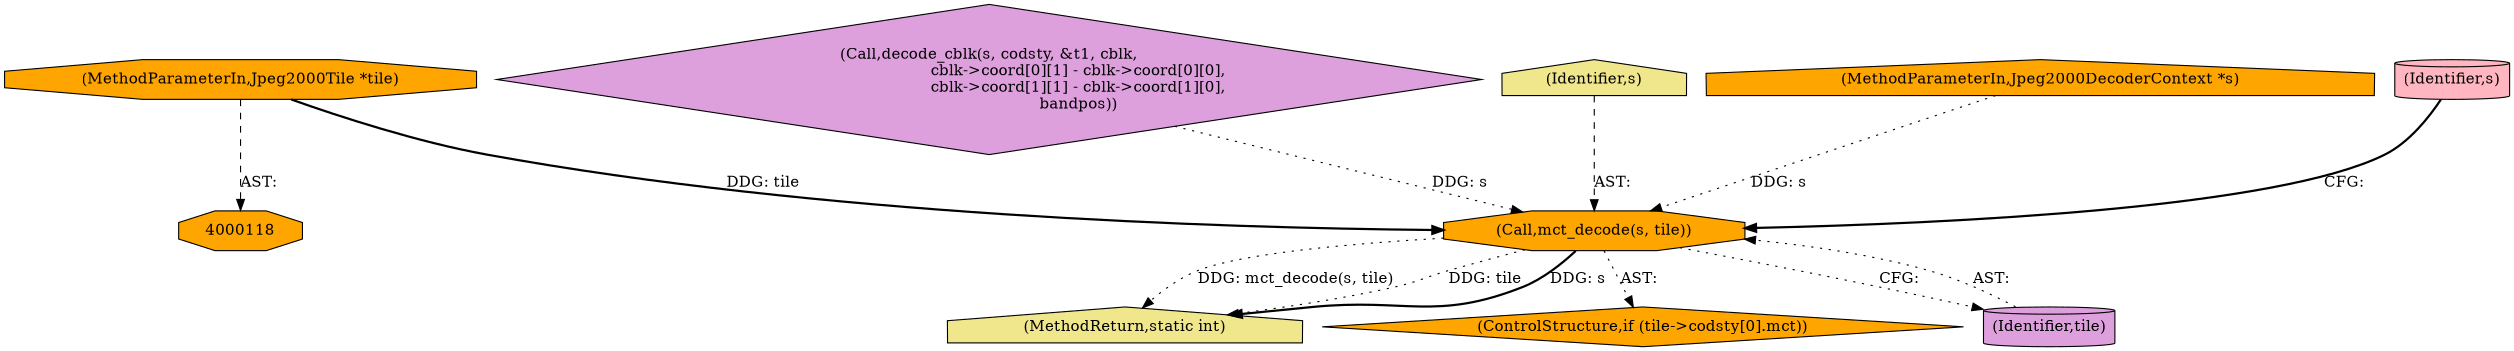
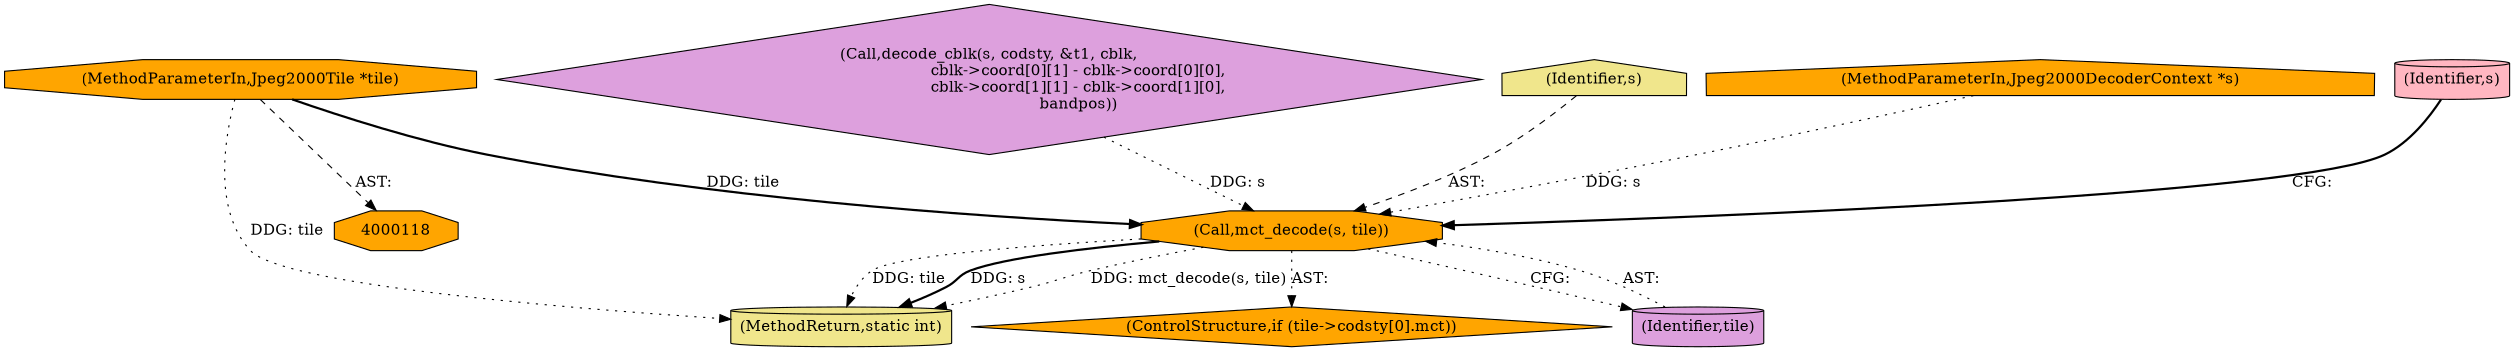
edge "(MethodParameterIn,Jpeg2000Tile *tile)" -> "(MethodReturn,static int)": added, label "DDG: tile"
node "(MethodReturn,static int)": shape house -> cylinder
